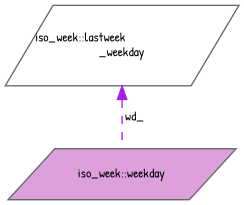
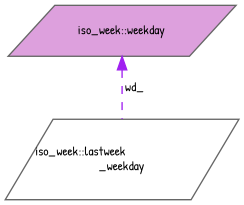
edge "iso_week::weekday" -> "iso_week::lastweek _weekday": reversed
